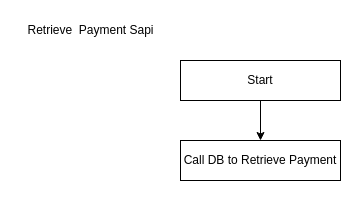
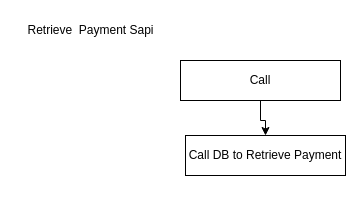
node "Start": label "Start" -> "Call"
node "Call DB to Retrieve Payment": moved (261, 161) -> (266, 156)
